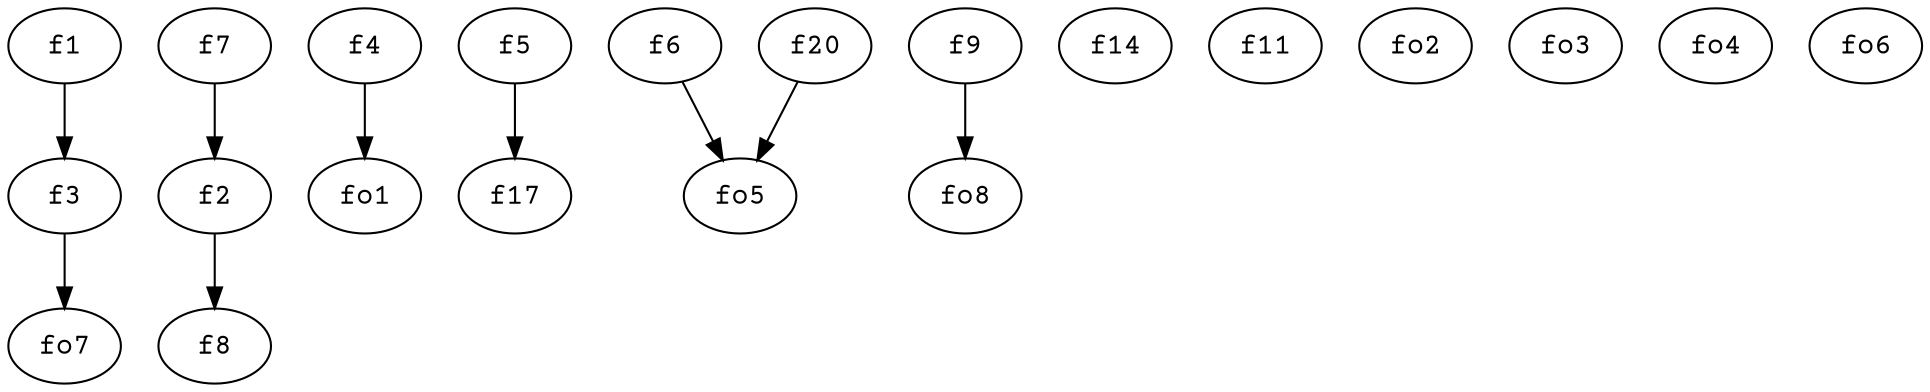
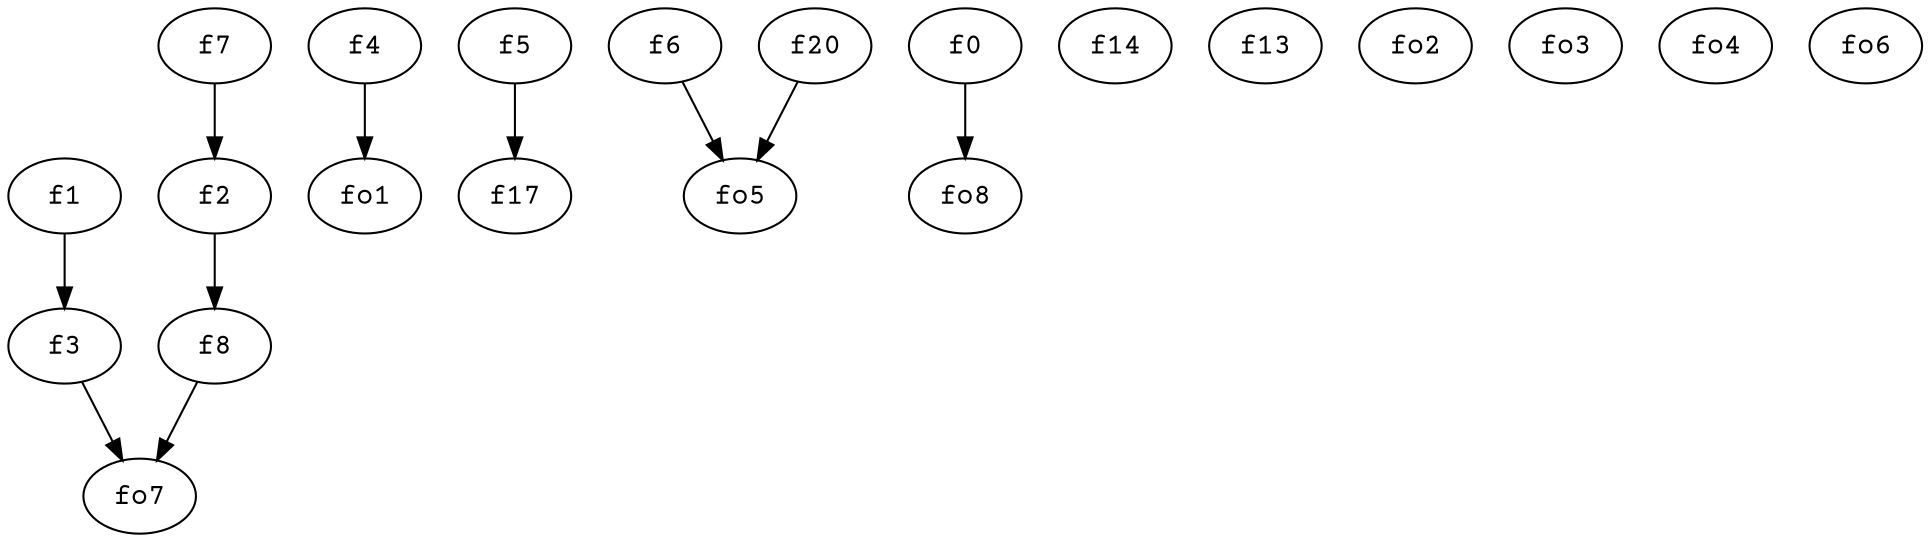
node "f9": label "f9" -> "f0"
node "f11": label "f11" -> "f13"
edge "f8" -> "fo7": added
